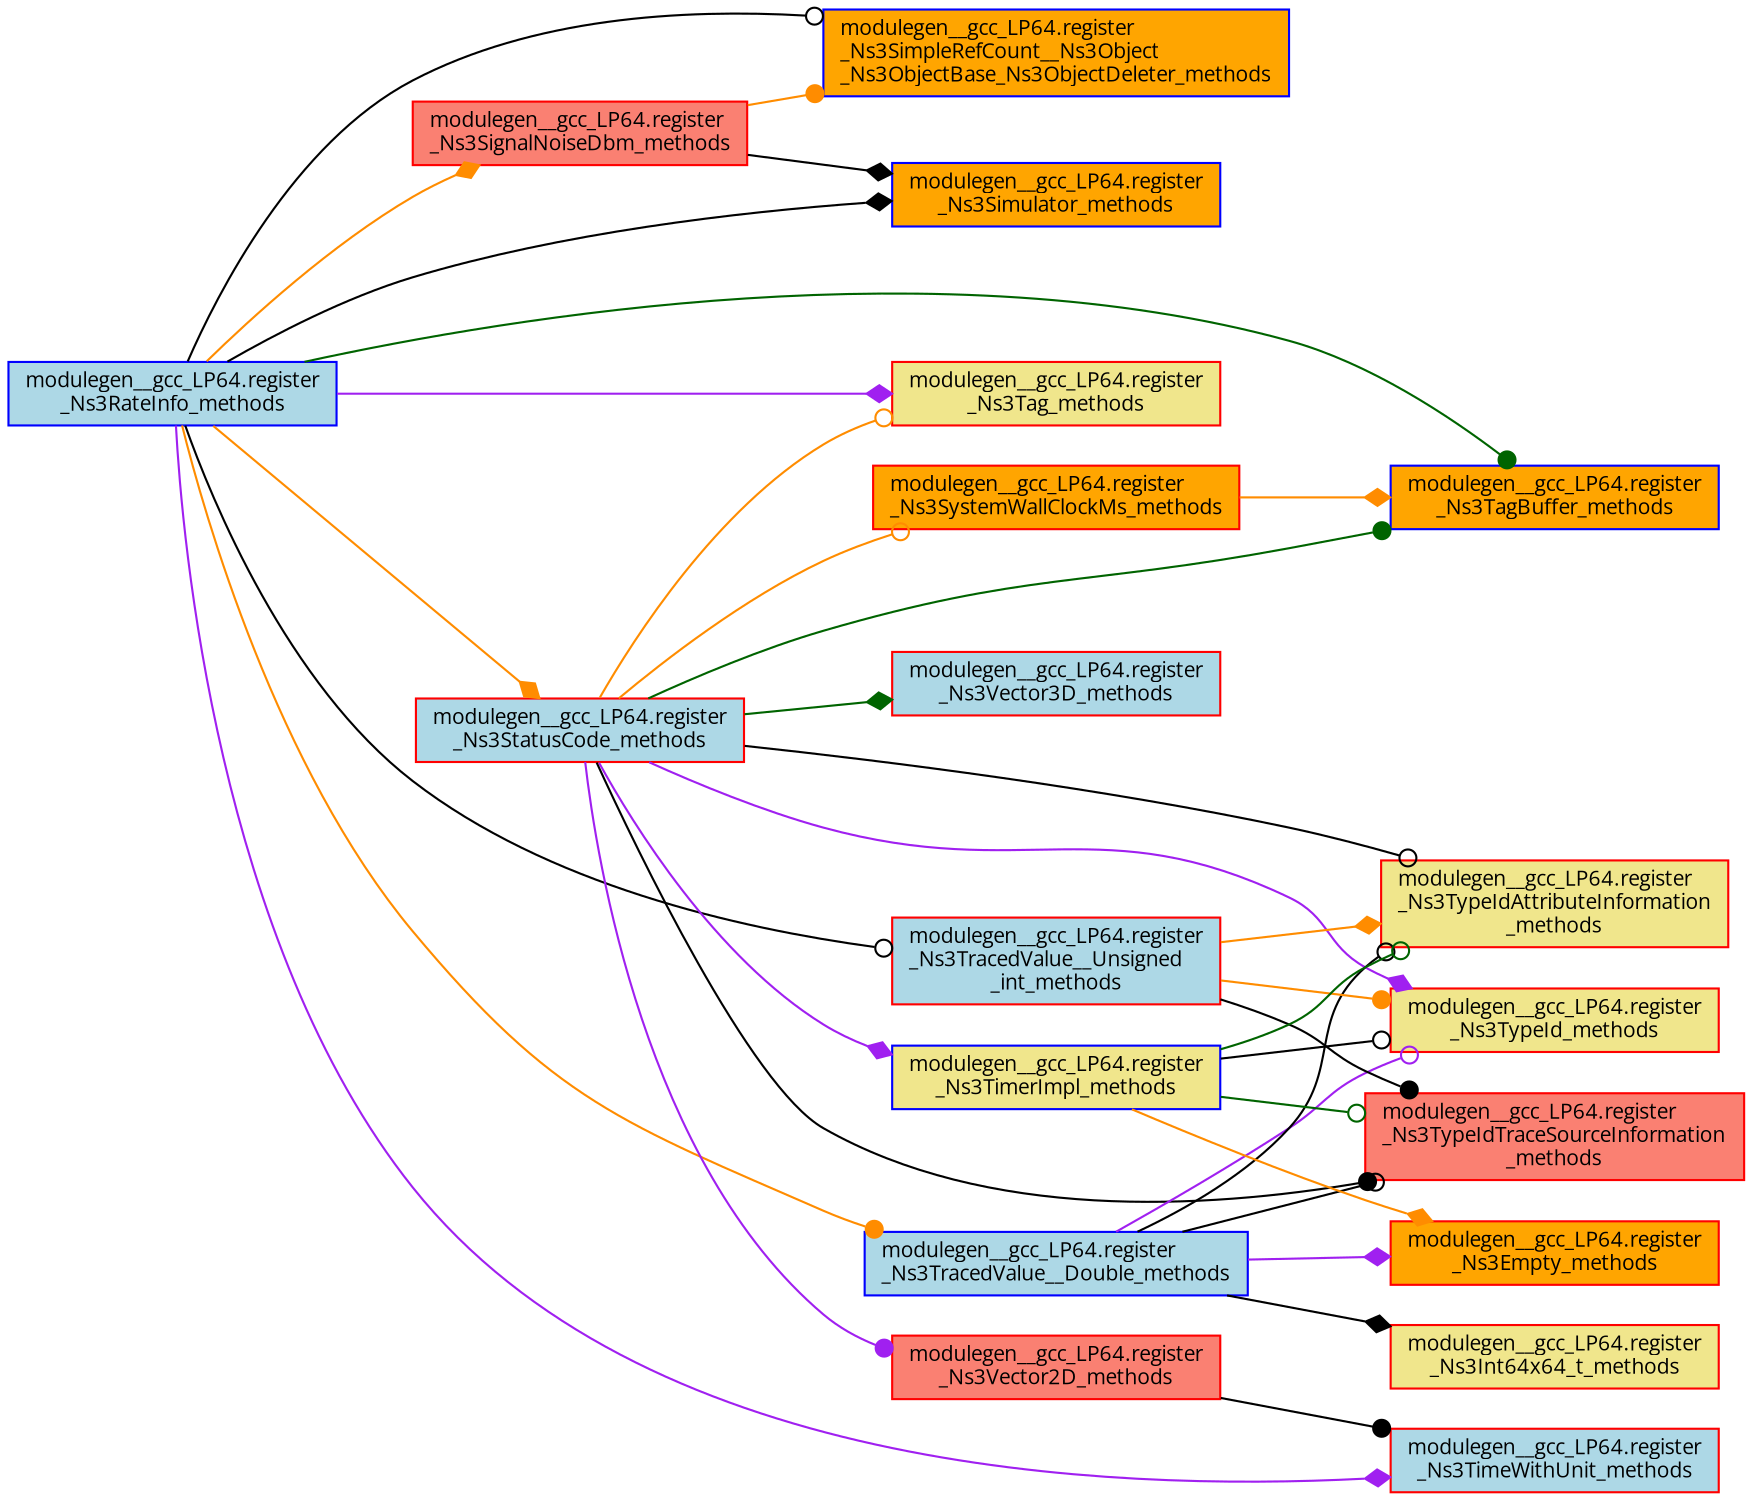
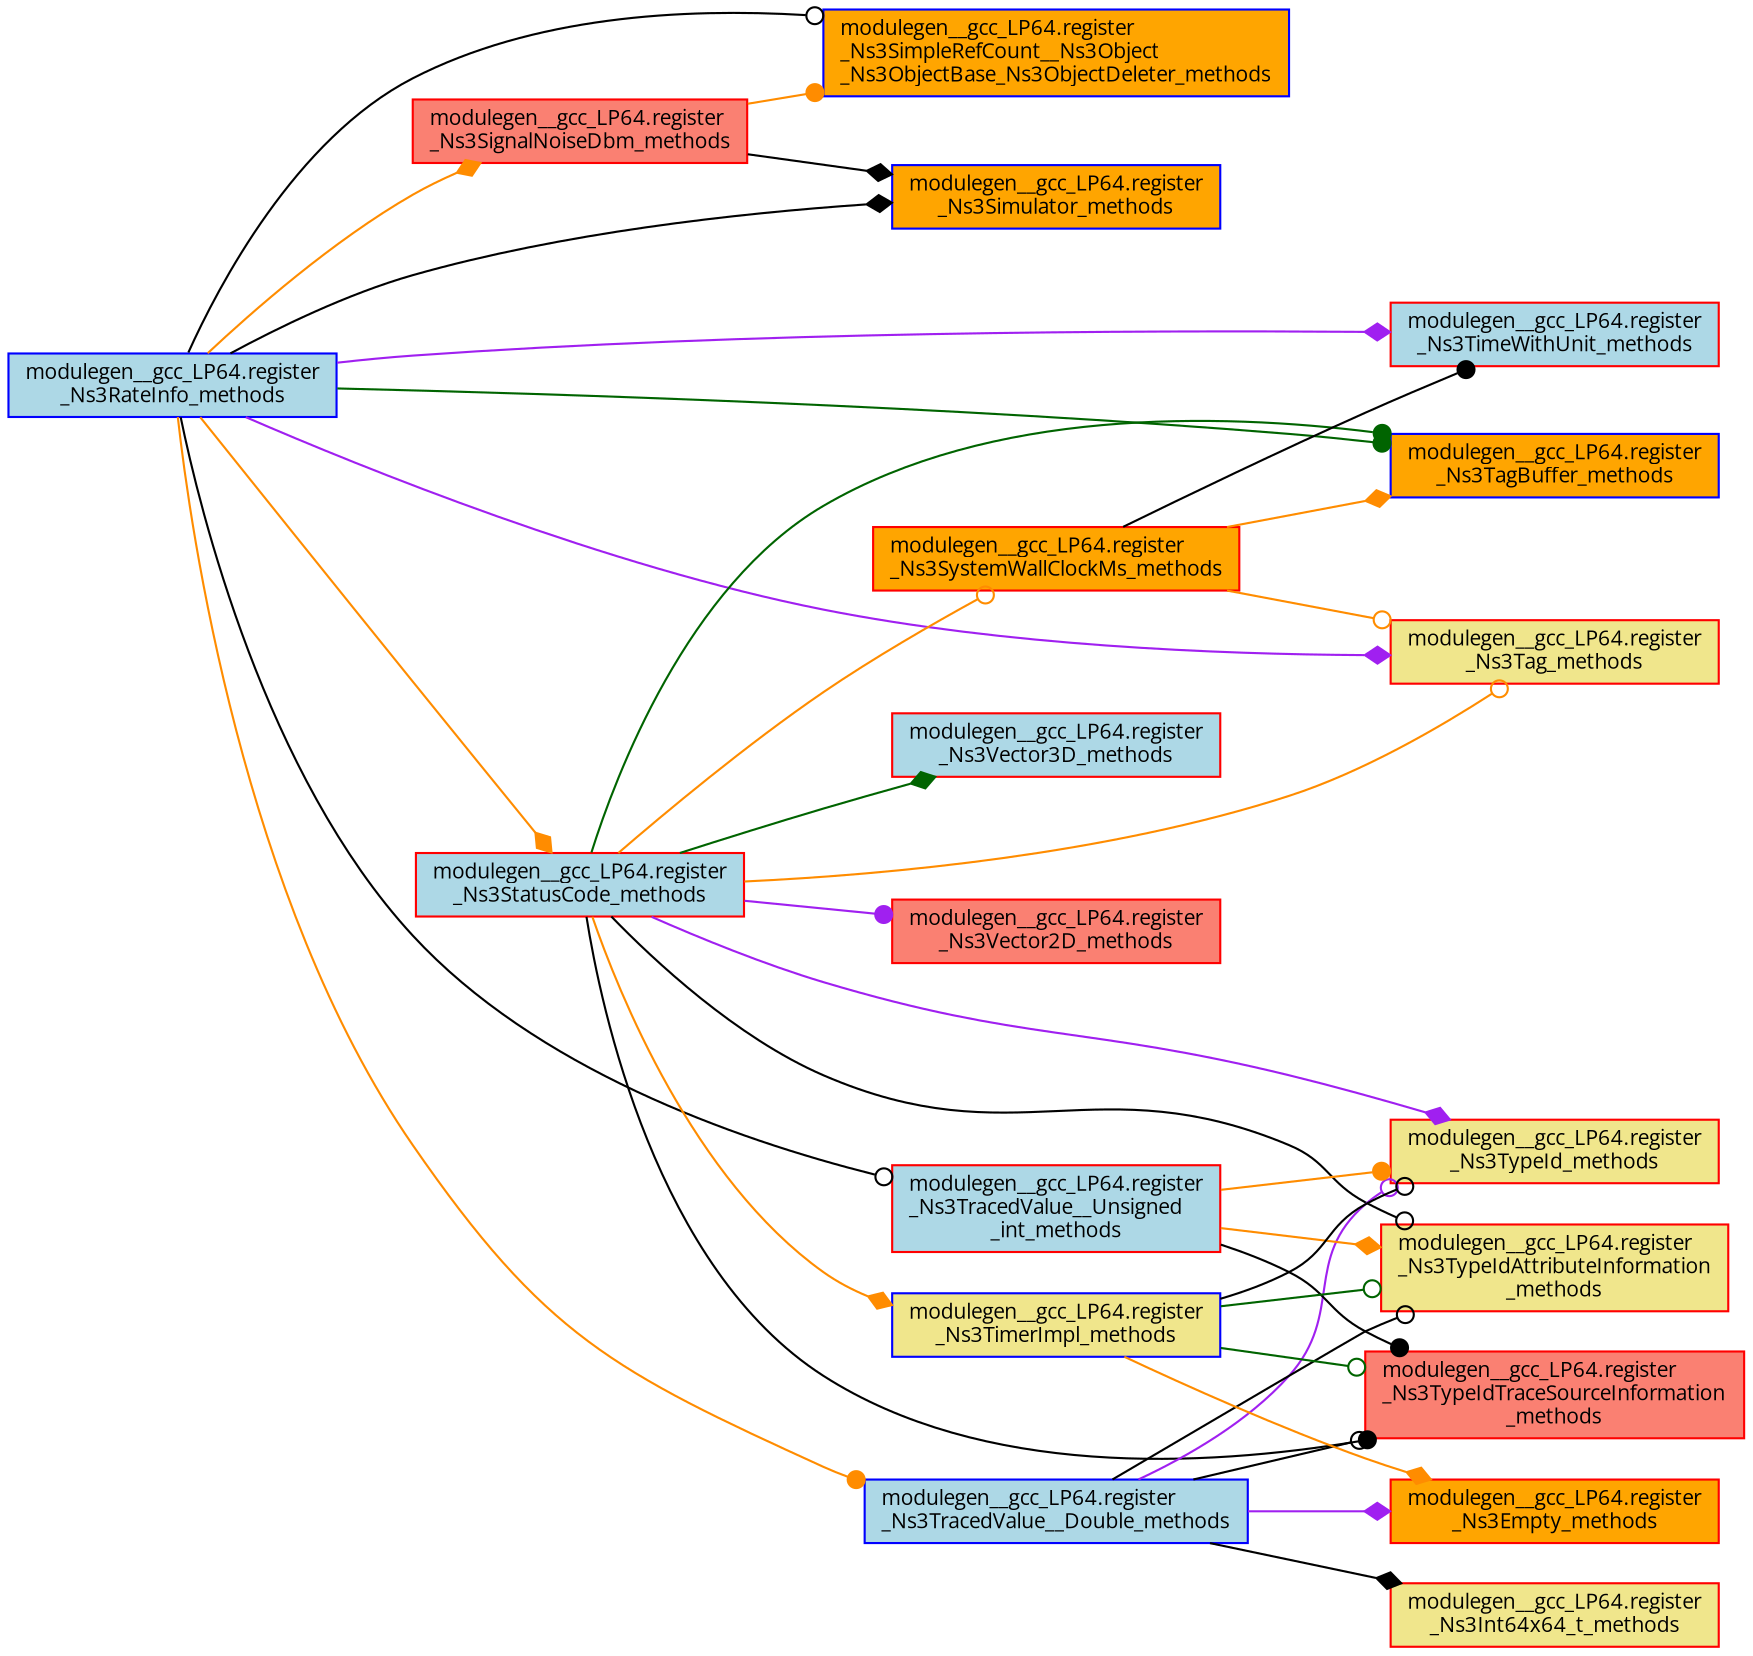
edge "modulegen__gcc_LP64.register _Ns3SystemWallClockMs_methods" -> "modulegen__gcc_LP64.register _Ns3Tag_methods": added
edge "modulegen__gcc_LP64.register _Ns3StatusCode_methods" -> "modulegen__gcc_LP64.register _Ns3TimerImpl_methods": color purple -> darkorange
edge "modulegen__gcc_LP64.register _Ns3Vector2D_methods" -> "modulegen__gcc_LP64.register _Ns3TimeWithUnit_methods": now "modulegen__gcc_LP64.register _Ns3SystemWallClockMs_methods" -> "modulegen__gcc_LP64.register _Ns3TimeWithUnit_methods"
